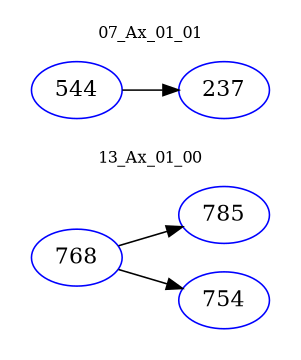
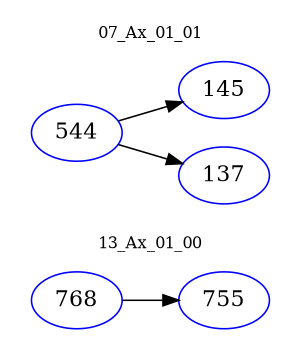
node "145": added
node "237": label "237" -> "137"
node "785": removed
node "754": label "754" -> "755"
